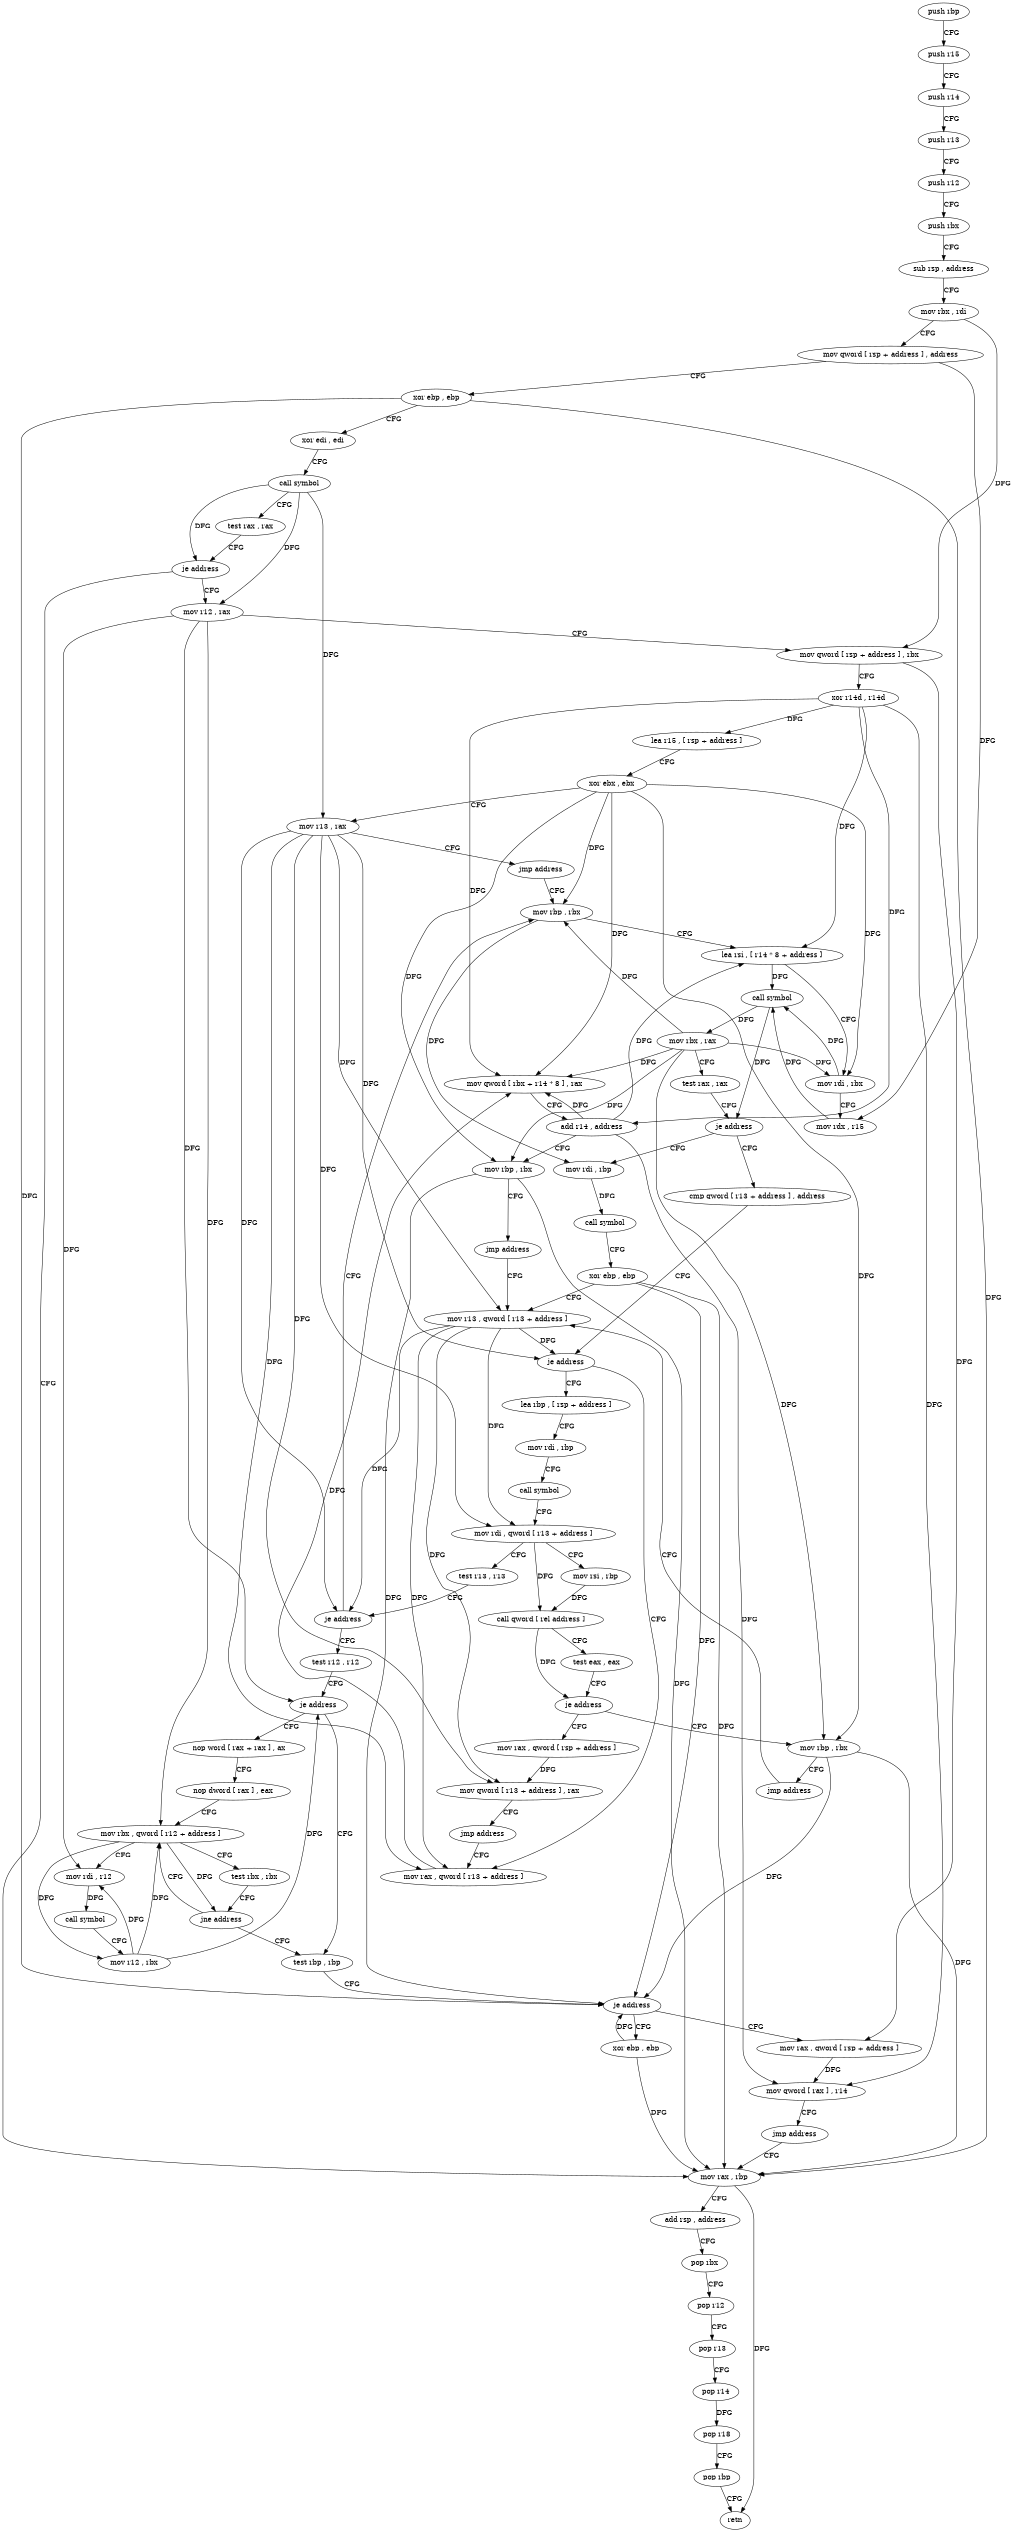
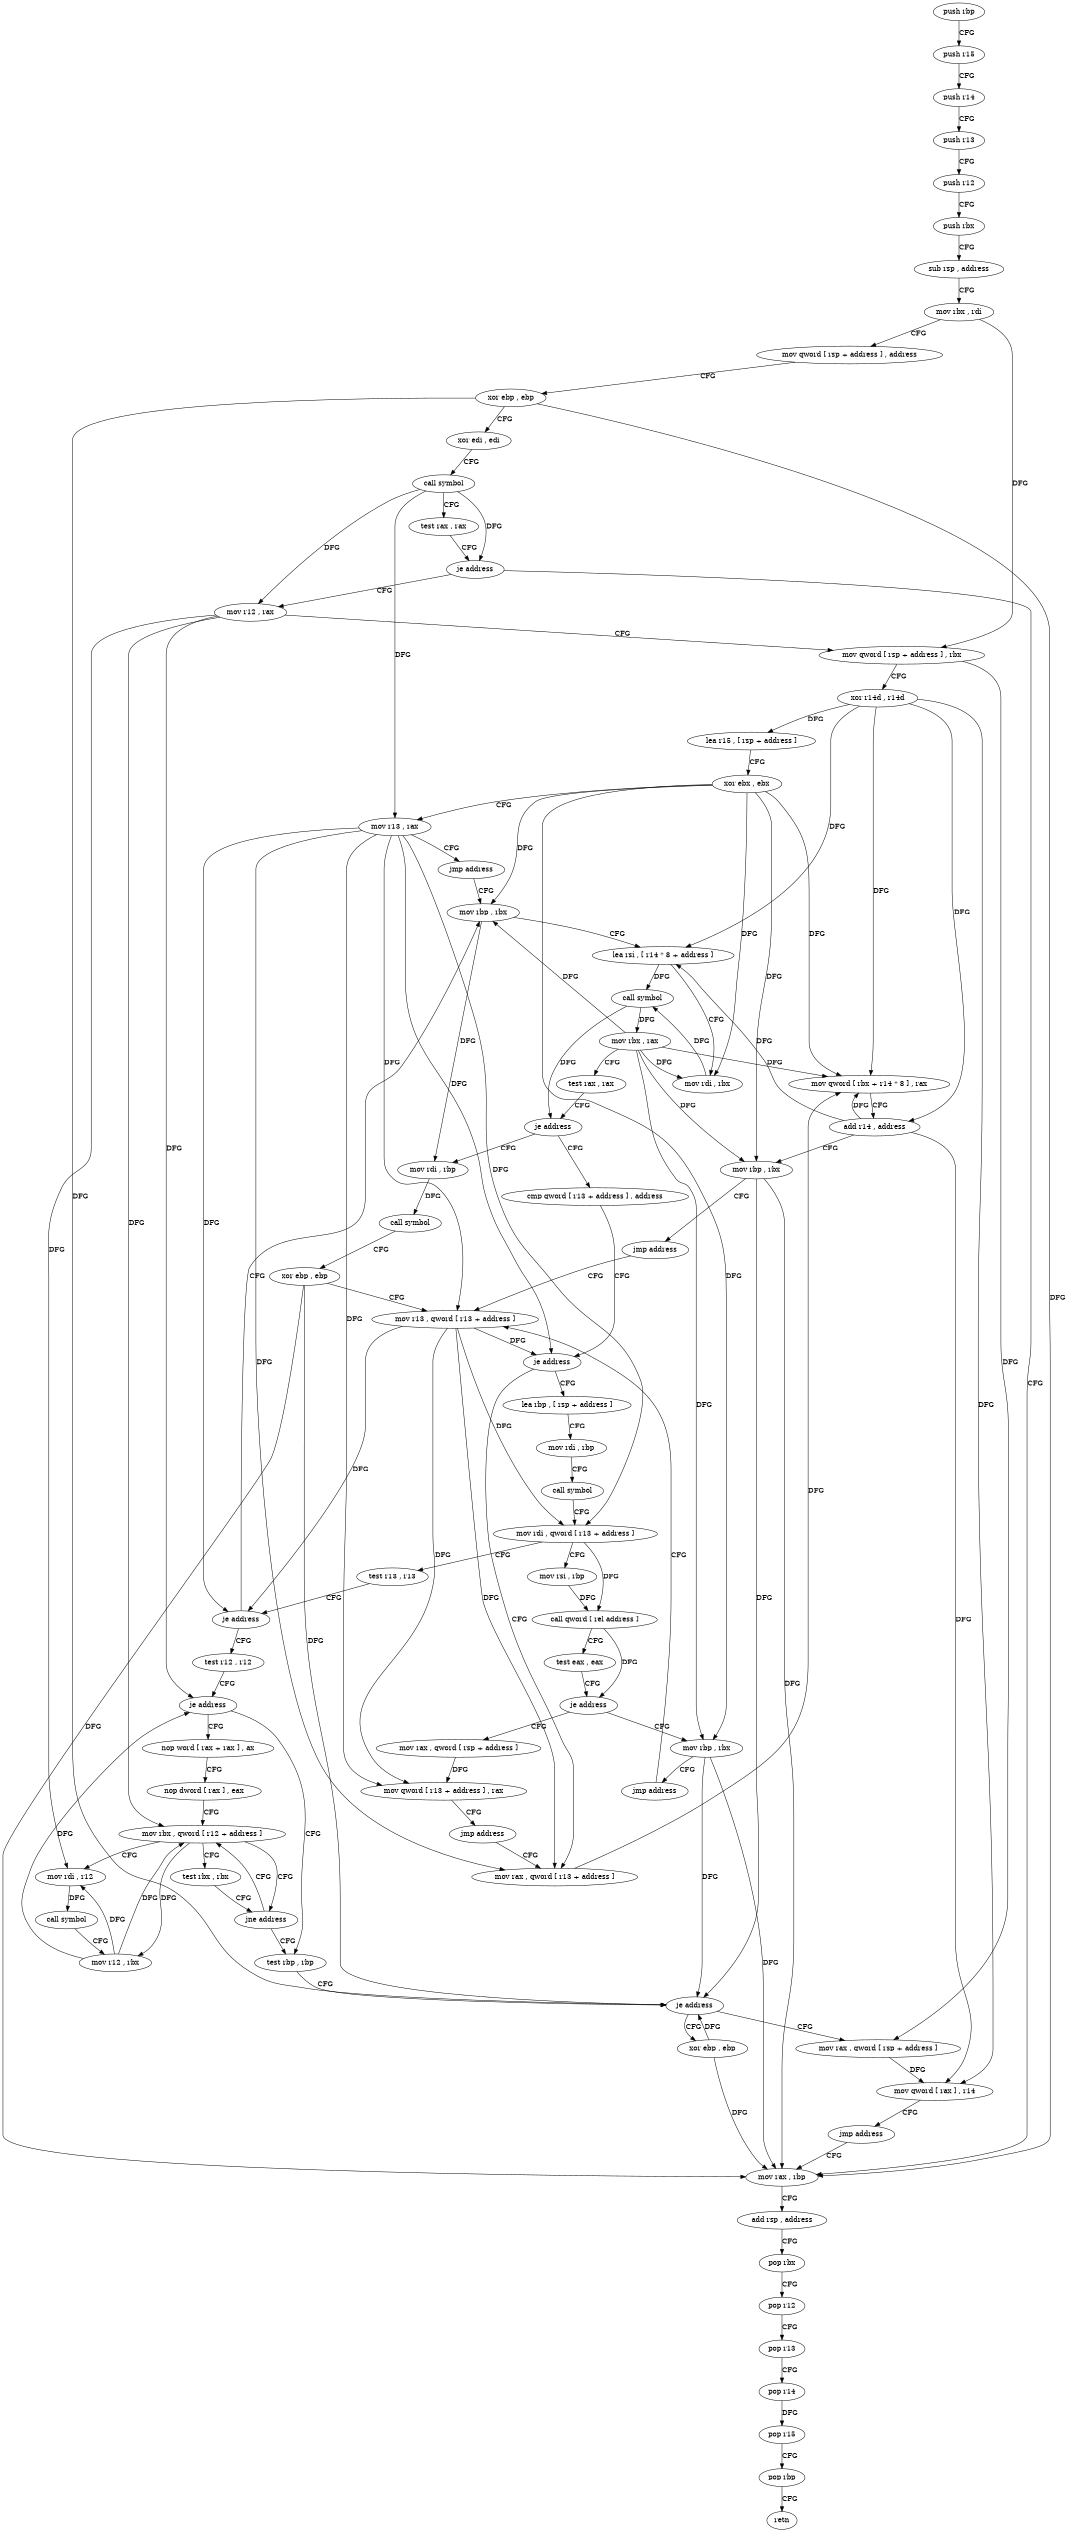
node "mov rdx , r15": removed
edge "mov rbx , qword [ r12 + address ]" -> "jne address": label "DFG" -> "CFG"
edge "mov rax , rbp" -> "retn": removed, label "DFG"
node "pop r18": label "pop r18" -> "pop r15"
